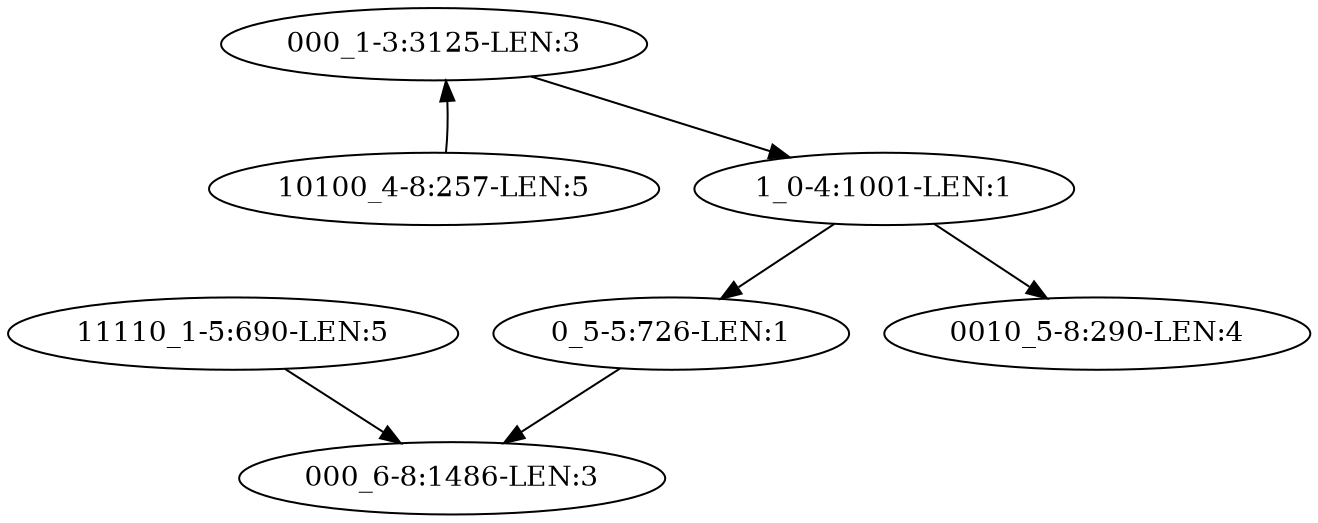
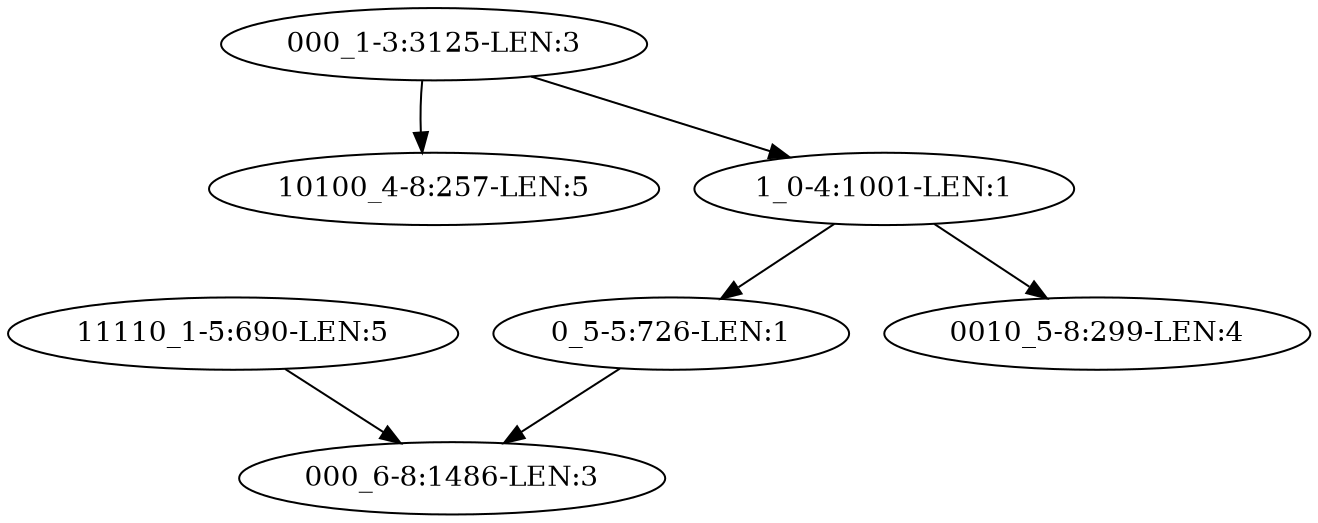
edge "10100_4-8:257-LEN:5" -> "000_1-3:3125-LEN:3": reversed
node "0010_5-8:290-LEN:4": label "0010_5-8:290-LEN:4" -> "0010_5-8:299-LEN:4"
